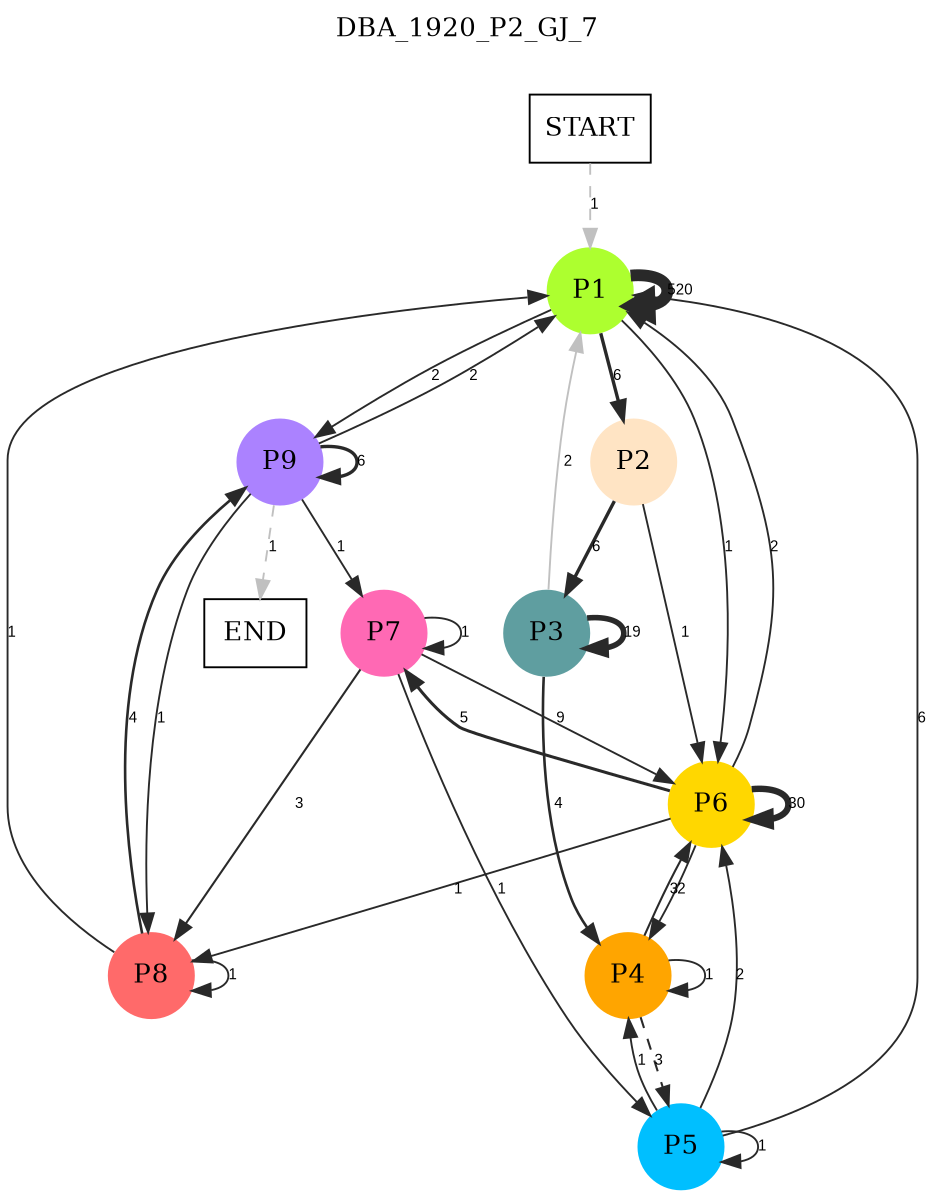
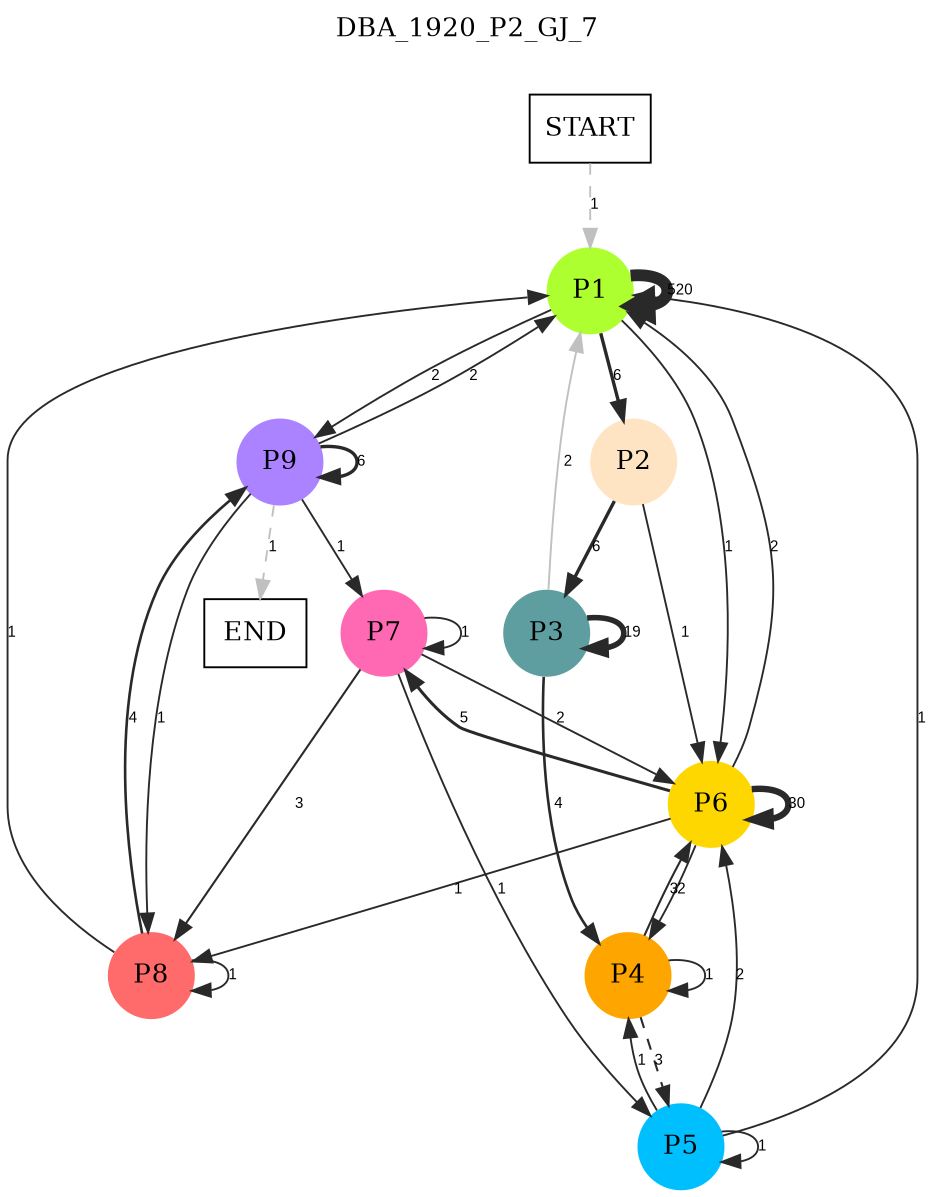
edge "P7" -> "P6": label "9" -> "2"
edge "P5" -> "P1": label "6" -> "1"
